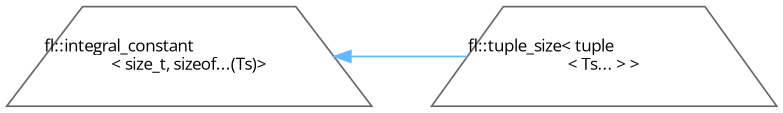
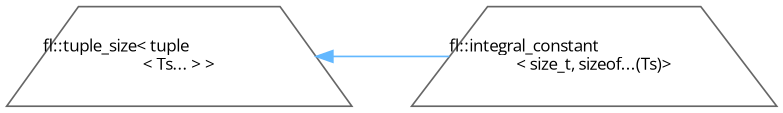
edge "fl::tuple_size< tuple < Ts... > >" -> "fl::integral_constant < size_t, sizeof...(Ts)>": reversed
